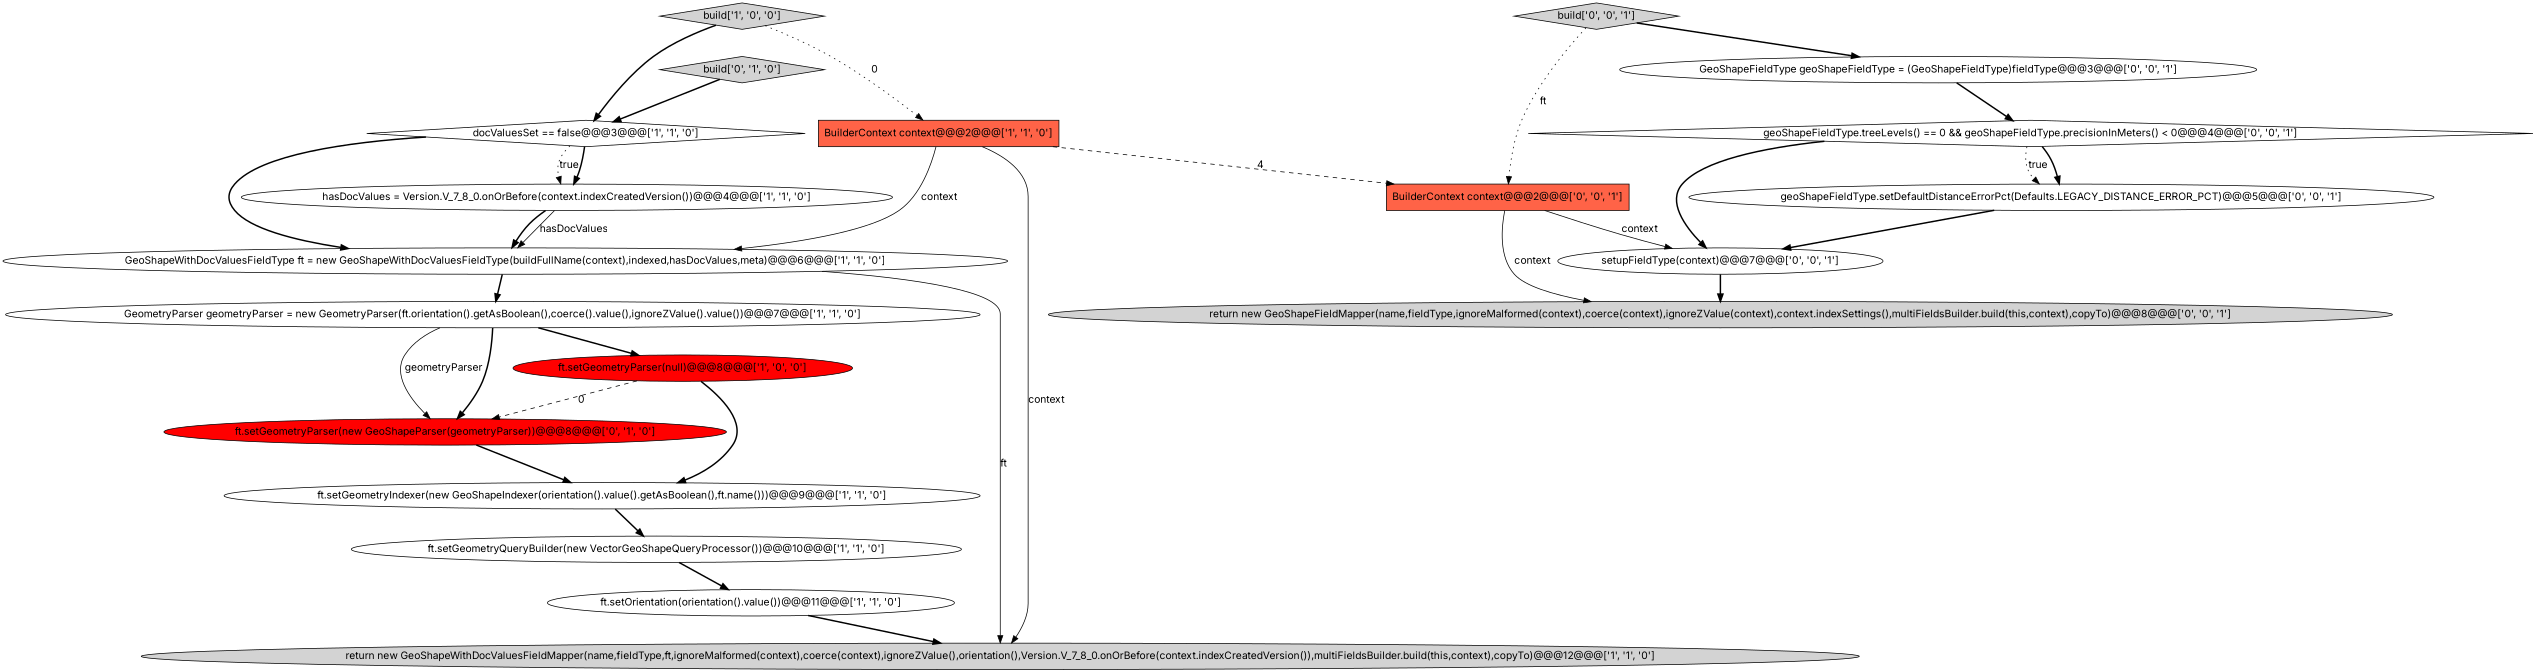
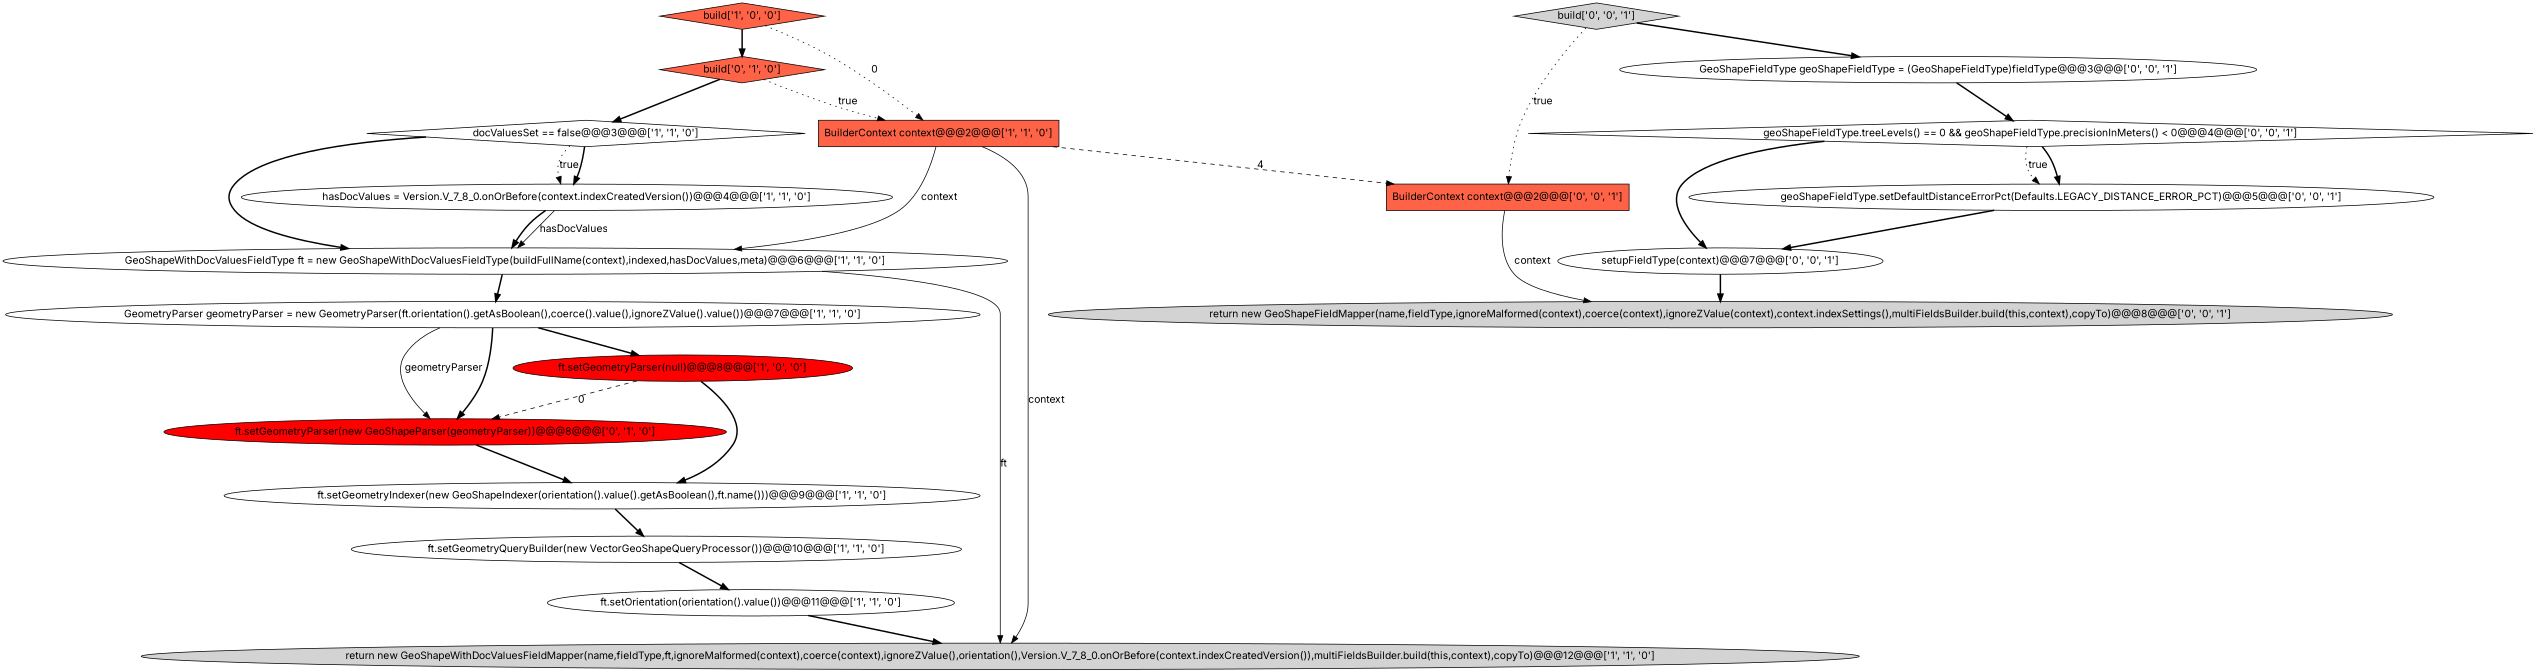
node "build['1', '0', '0']": fillcolor lightgray -> tomato
edge "build['1', '0', '0']" -> "docValuesSet == false@@@3@@@['1', '1', '0']": now "build['1', '0', '0']" -> "build['0', '1', '0']"
node "build['0', '1', '0']": fillcolor lightgray -> tomato
edge "build['0', '1', '0']" -> "BuilderContext context@@@2@@@['1', '1', '0']": added, label "true"
edge "build['0', '0', '1']" -> "BuilderContext context@@@2@@@['0', '0', '1']": label "ft" -> "true"
edge "BuilderContext context@@@2@@@['0', '0', '1']" -> "setupFieldType(context)@@@7@@@['0', '0', '1']": removed, label "context"
